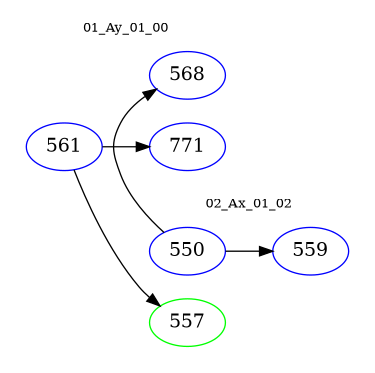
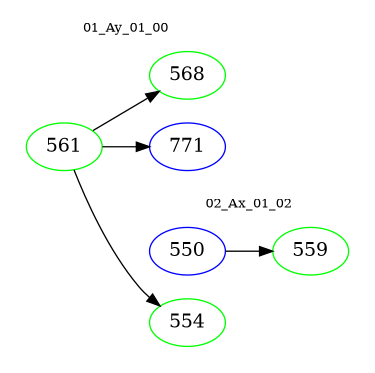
node "568": color blue -> green
node "561": color blue -> green
edge "550" -> "568": now "561" -> "568"
node "559": color blue -> green
node "557": label "557" -> "554"
